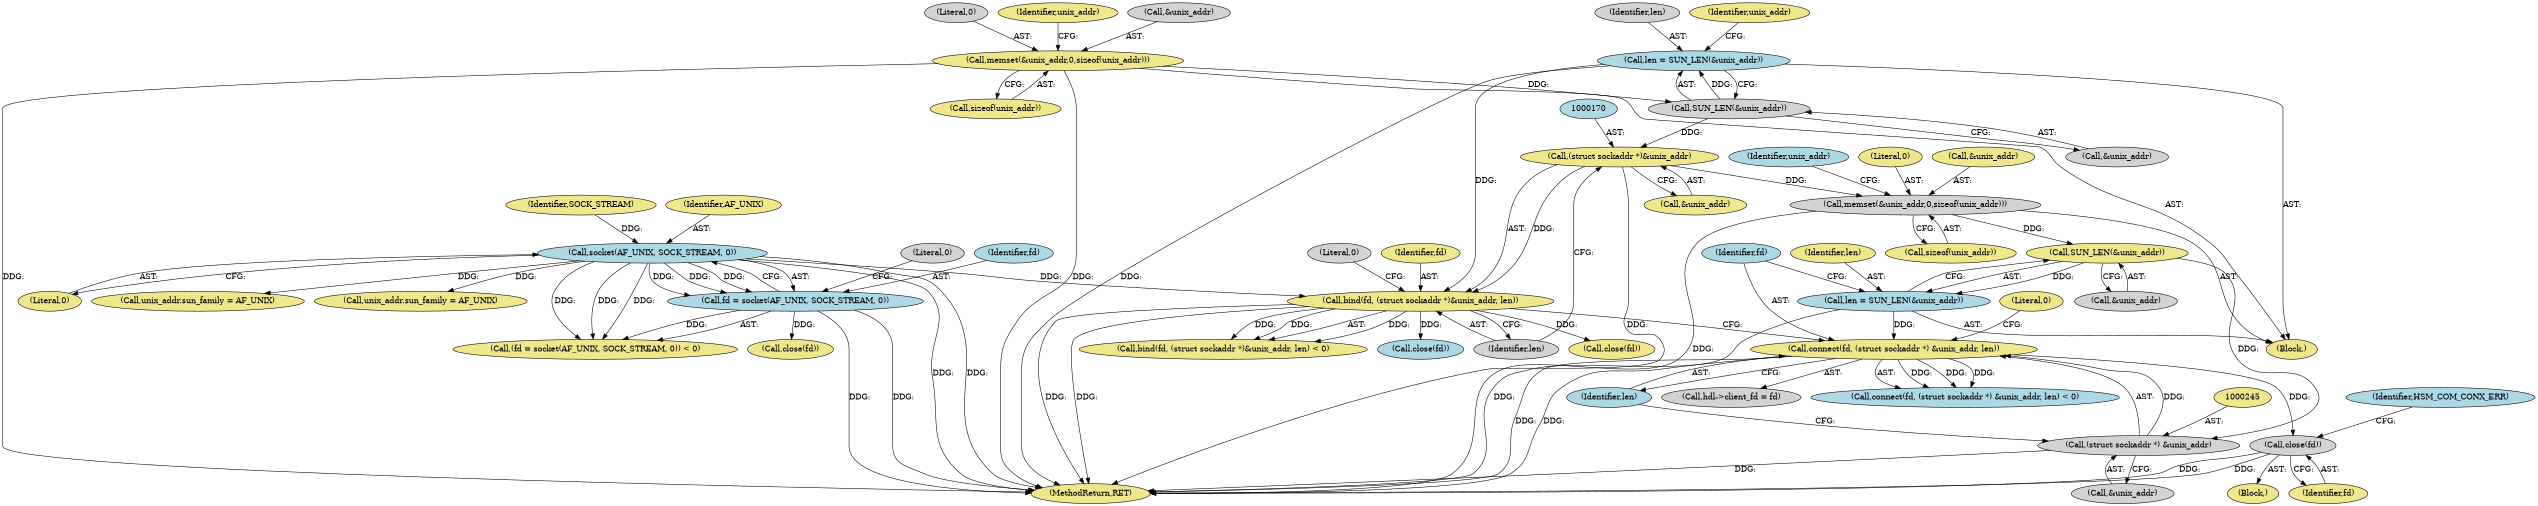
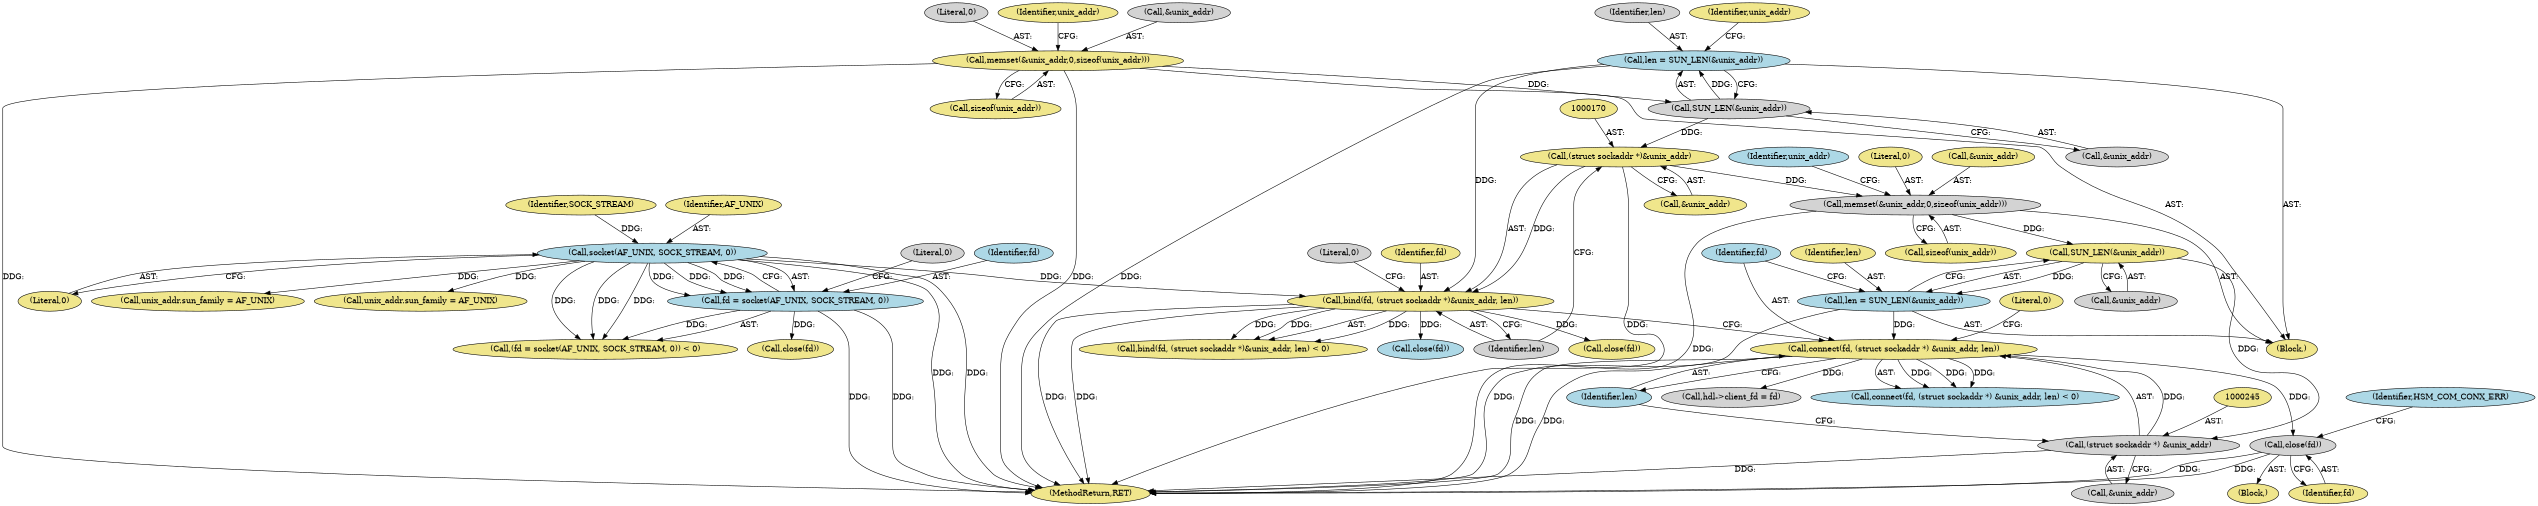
node "1000170": fillcolor lightblue -> khaki
edge "(Call,connect(fd, (struct sockaddr *) &unix_addr, len))" -> "(Call,hdl->client_fd = fd)": label "AST: " -> "DDG: "
